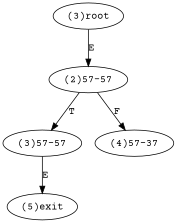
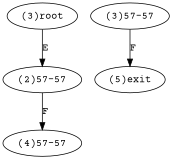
edge "(2)57-57" -> "(3)57-57": removed, label "T"
node "(4)57-37": label "(4)57-37" -> "(4)57-57"
edge "(3)57-57" -> "(5)exit": label "E" -> "F"
